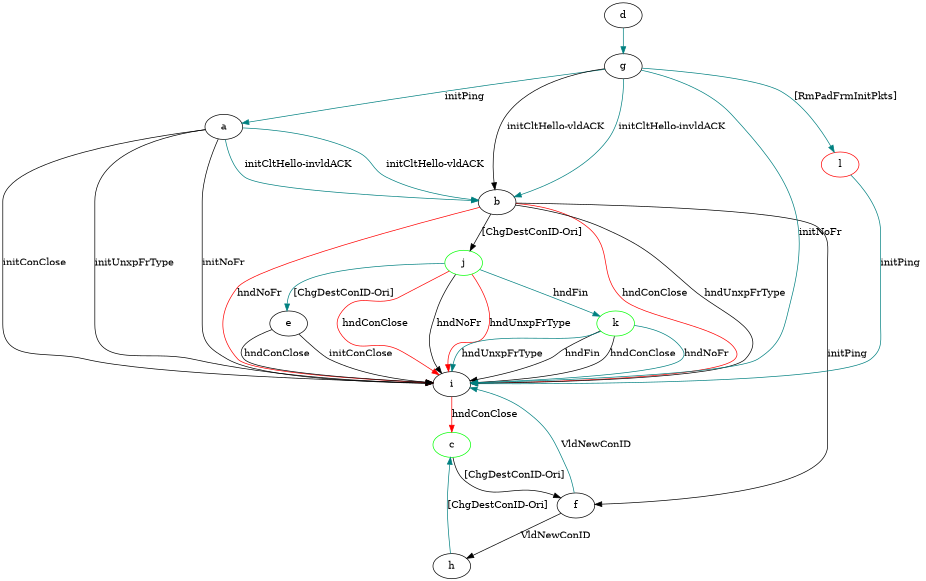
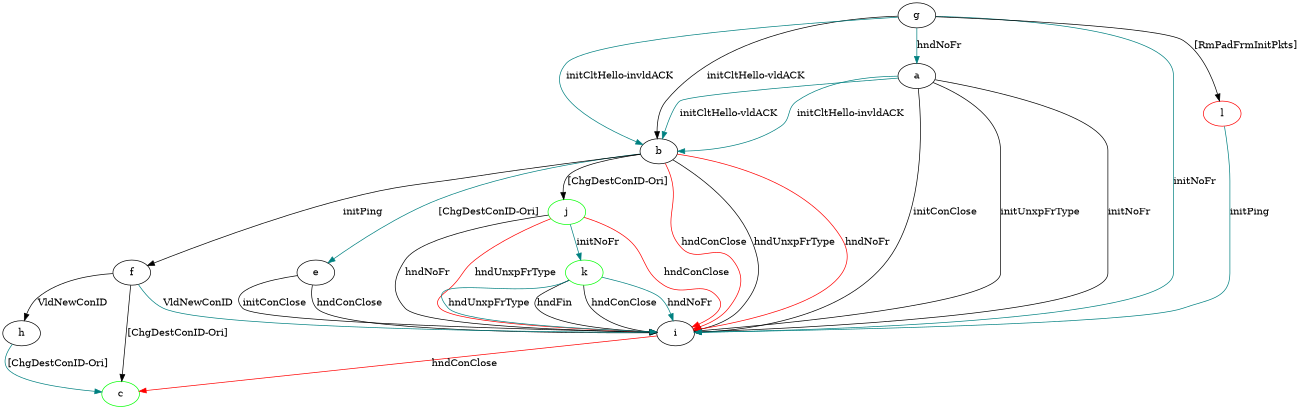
node "d": removed
edge "g" -> "l": color teal -> black
edge "g" -> "a": label "initPing " -> "hndNoFr "
edge "j" -> "e": now "b" -> "e"
edge "j" -> "k": label "hndFin " -> "initNoFr "
edge "c" -> "f": reversed
